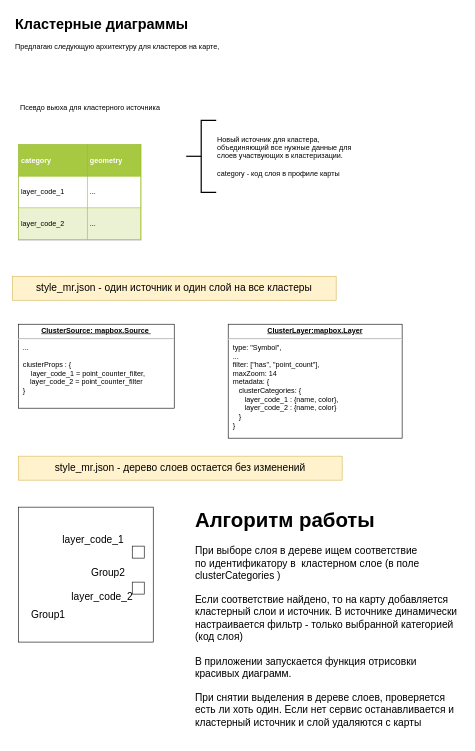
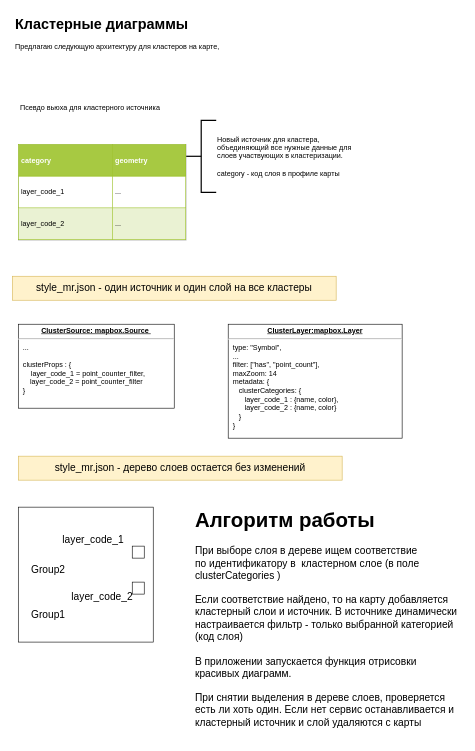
node "categorygeometry layer_code_1 ... layer_code_2 ...": size 123x96 -> 168x96
node "Group2": moved (108, 573) -> (48, 570)
